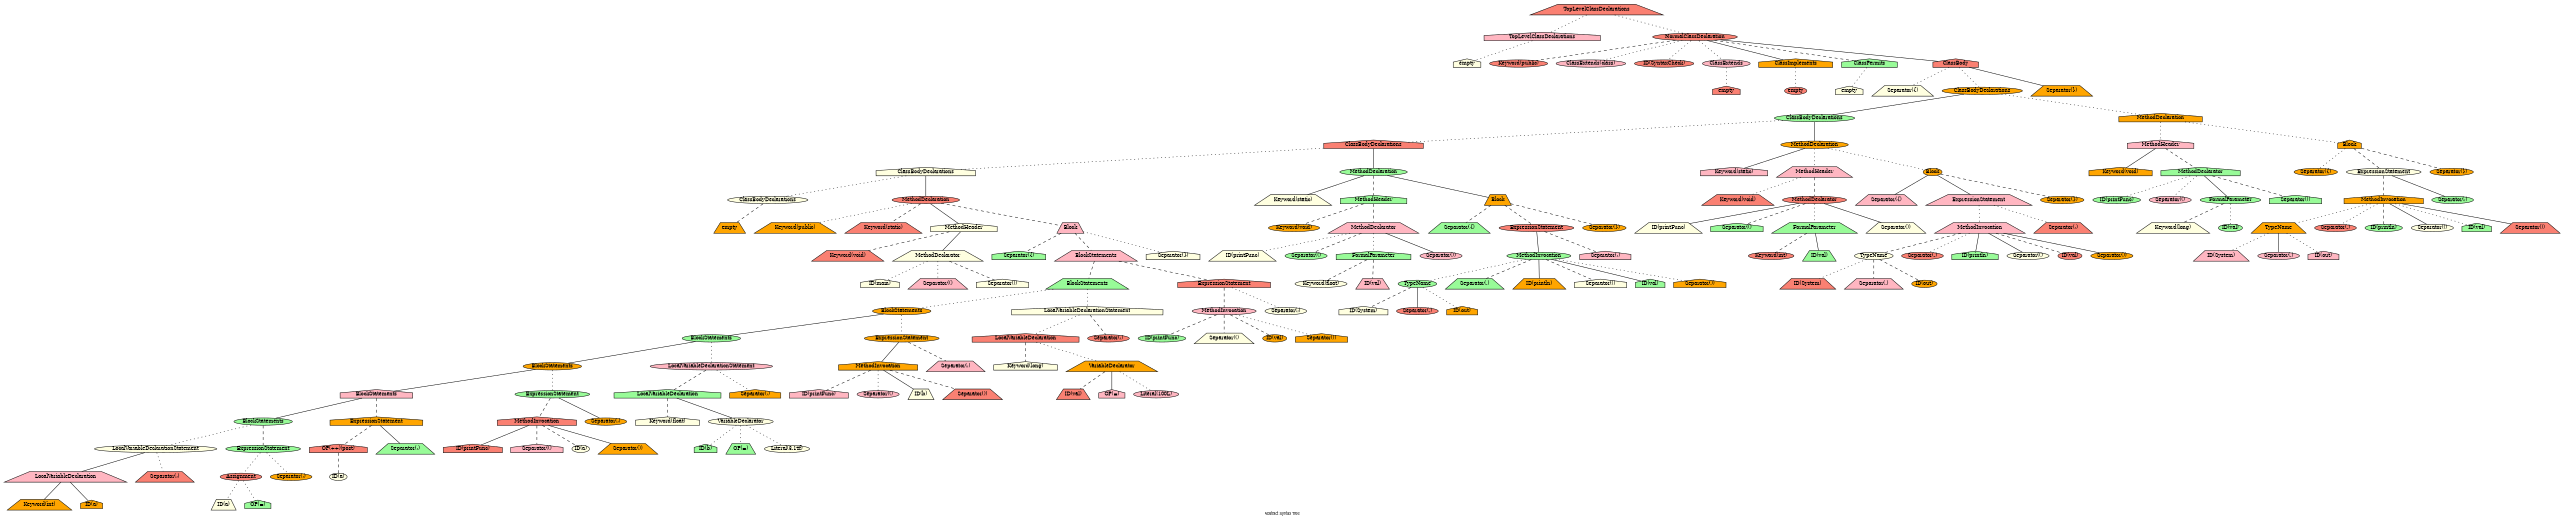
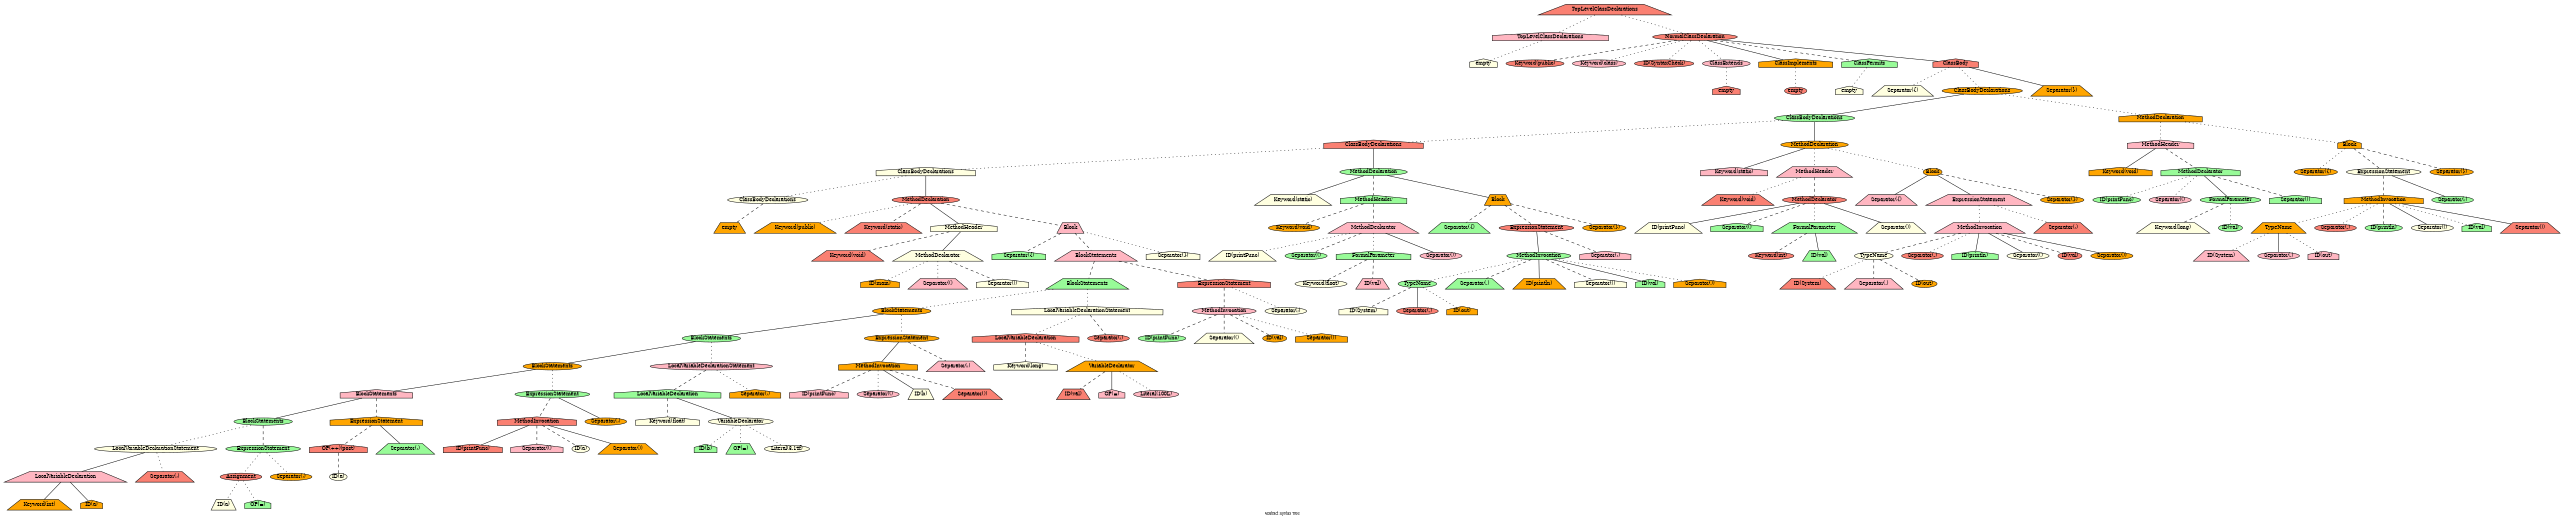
node "ClassExtends(class)": label "ClassExtends(class)" -> "Keyword(class)"
node "ID(main)": fillcolor lightyellow -> orange
